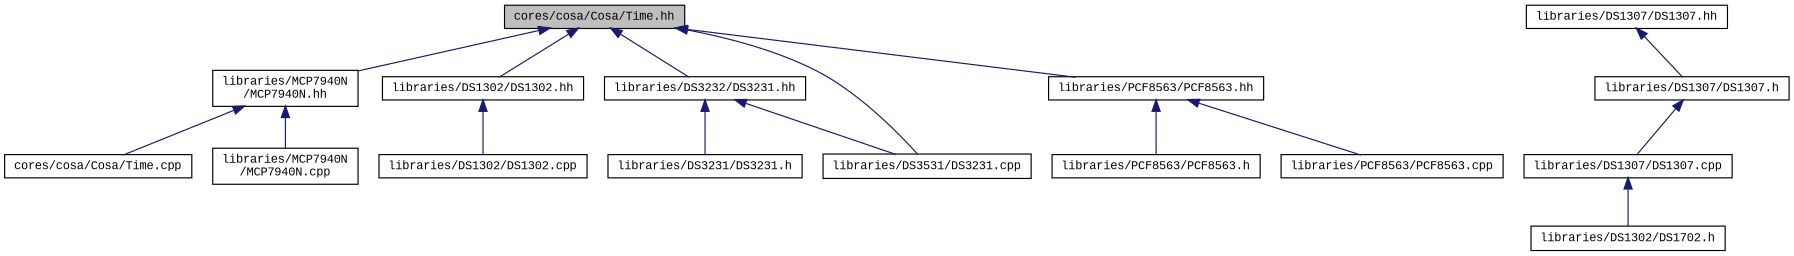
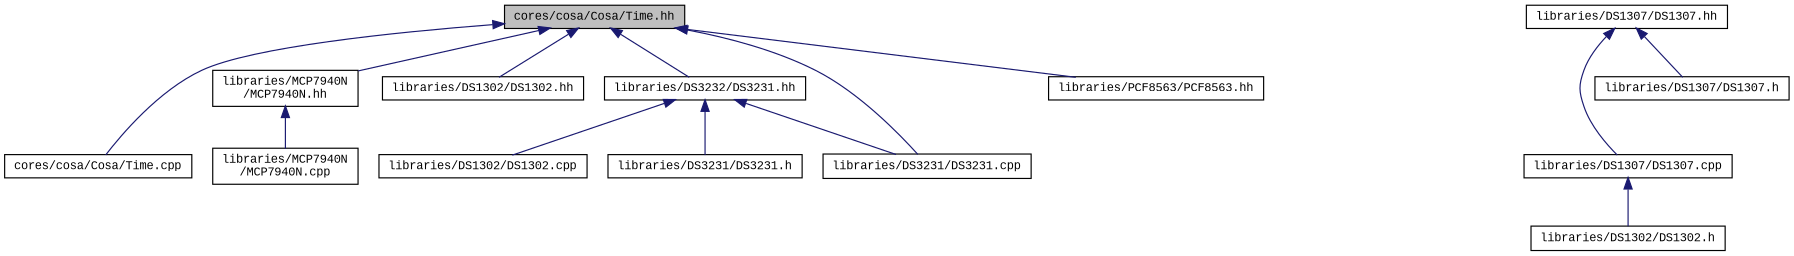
edge "libraries/DS1307/DS1307.cpp" -> "libraries/DS1307/DS1307.h": now "libraries/DS1307/DS1307.cpp" -> "libraries/DS1307/DS1307.hh"
edge "cores/cosa/Cosa/Time.cpp" -> "libraries/MCP7940N /MCP7940N.hh": now "cores/cosa/Cosa/Time.cpp" -> "cores/cosa/Cosa/Time.hh"
edge "libraries/DS1302/DS1302.cpp" -> "libraries/DS1302/DS1302.hh": now "libraries/DS1302/DS1302.cpp" -> "libraries/DS3232/DS3231.hh"
node "libraries/DS3531/DS3231.cpp": label "libraries/DS3531/DS3231.cpp" -> "libraries/DS3231/DS3231.cpp"
node "libraries/PCF8563/PCF8563.h": removed
node "libraries/PCF8563/PCF8563.cpp": removed
node "libraries/DS1302/DS1702.h": label "libraries/DS1302/DS1702.h" -> "libraries/DS1302/DS1302.h"
